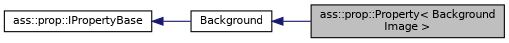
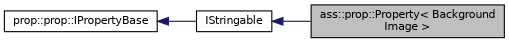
node "ass::prop::IPropertyBase": label "ass::prop::IPropertyBase" -> "prop::prop::IPropertyBase"
node "Background": label "Background" -> "IStringable"
